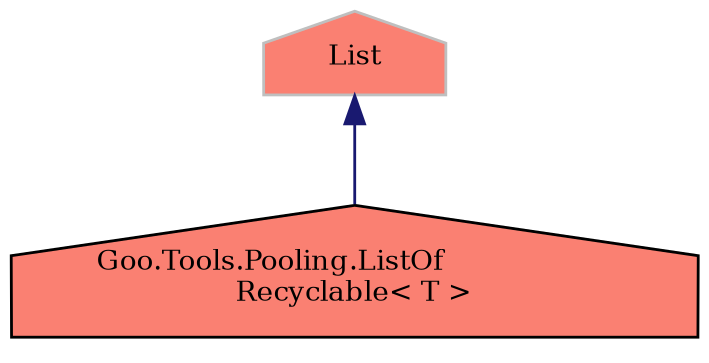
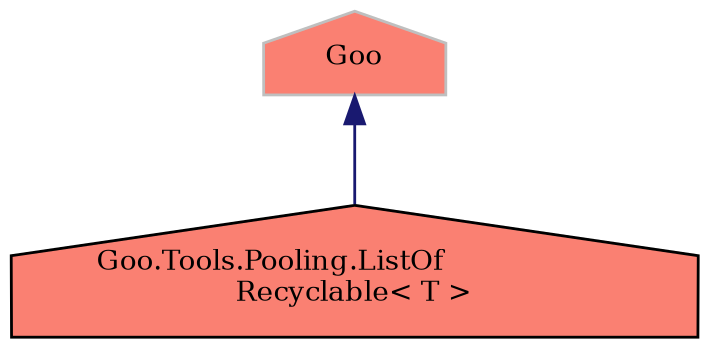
node "List": label "List" -> "Goo"
